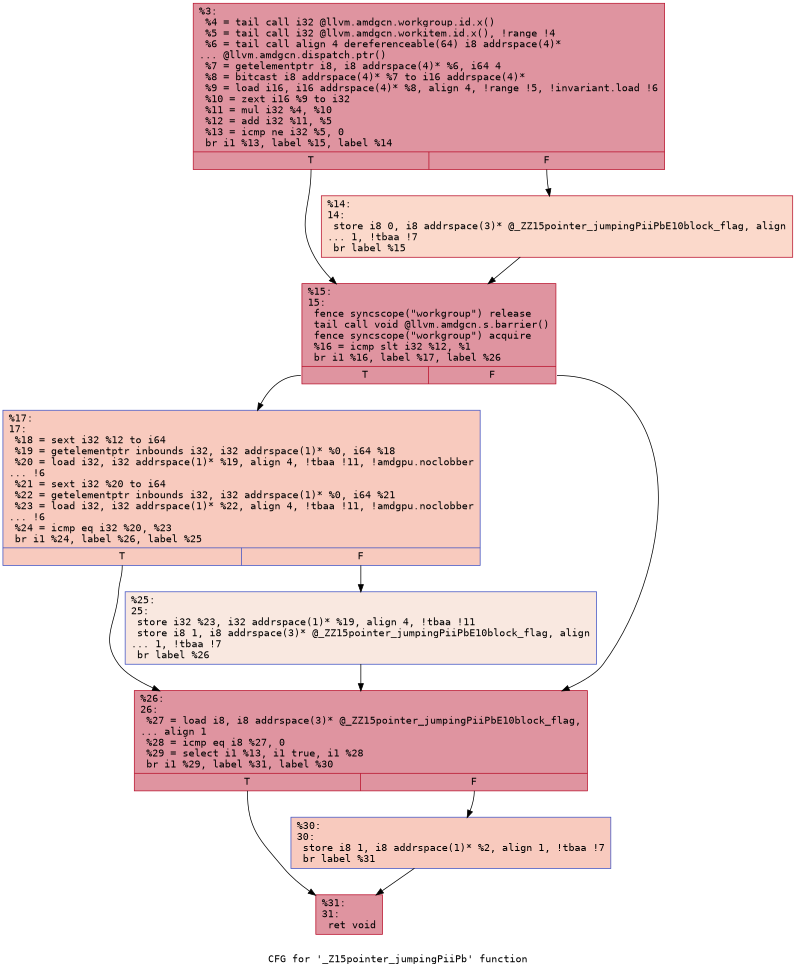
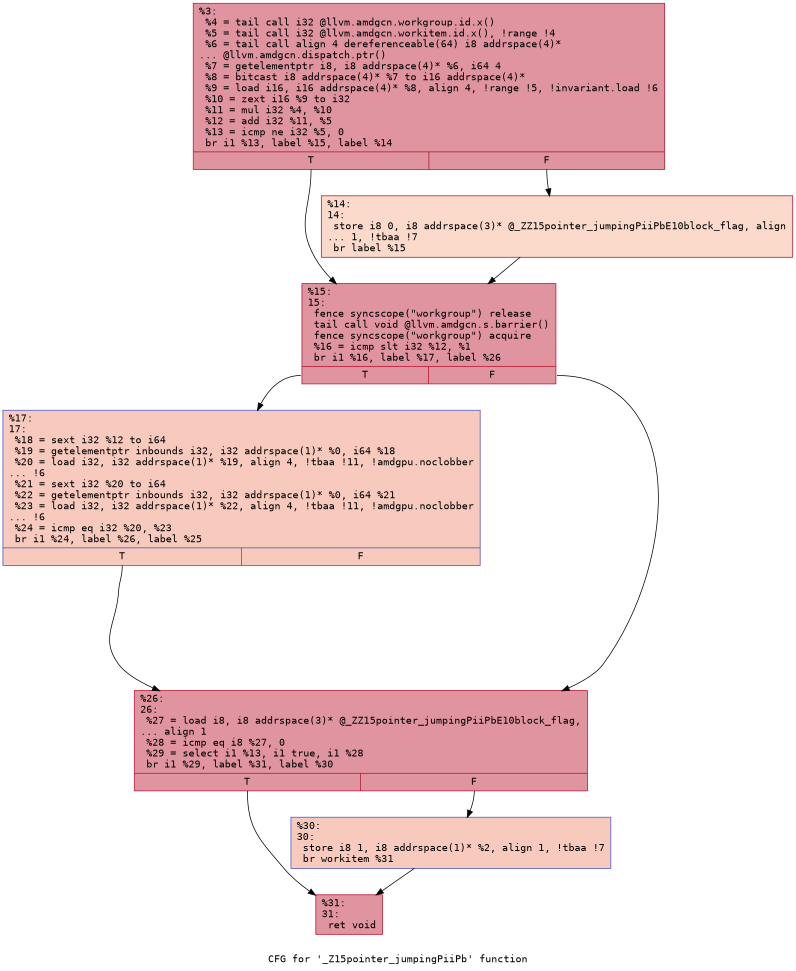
node "%25:": removed
node "%30:": text "br label %31" -> "br workitem %31"
